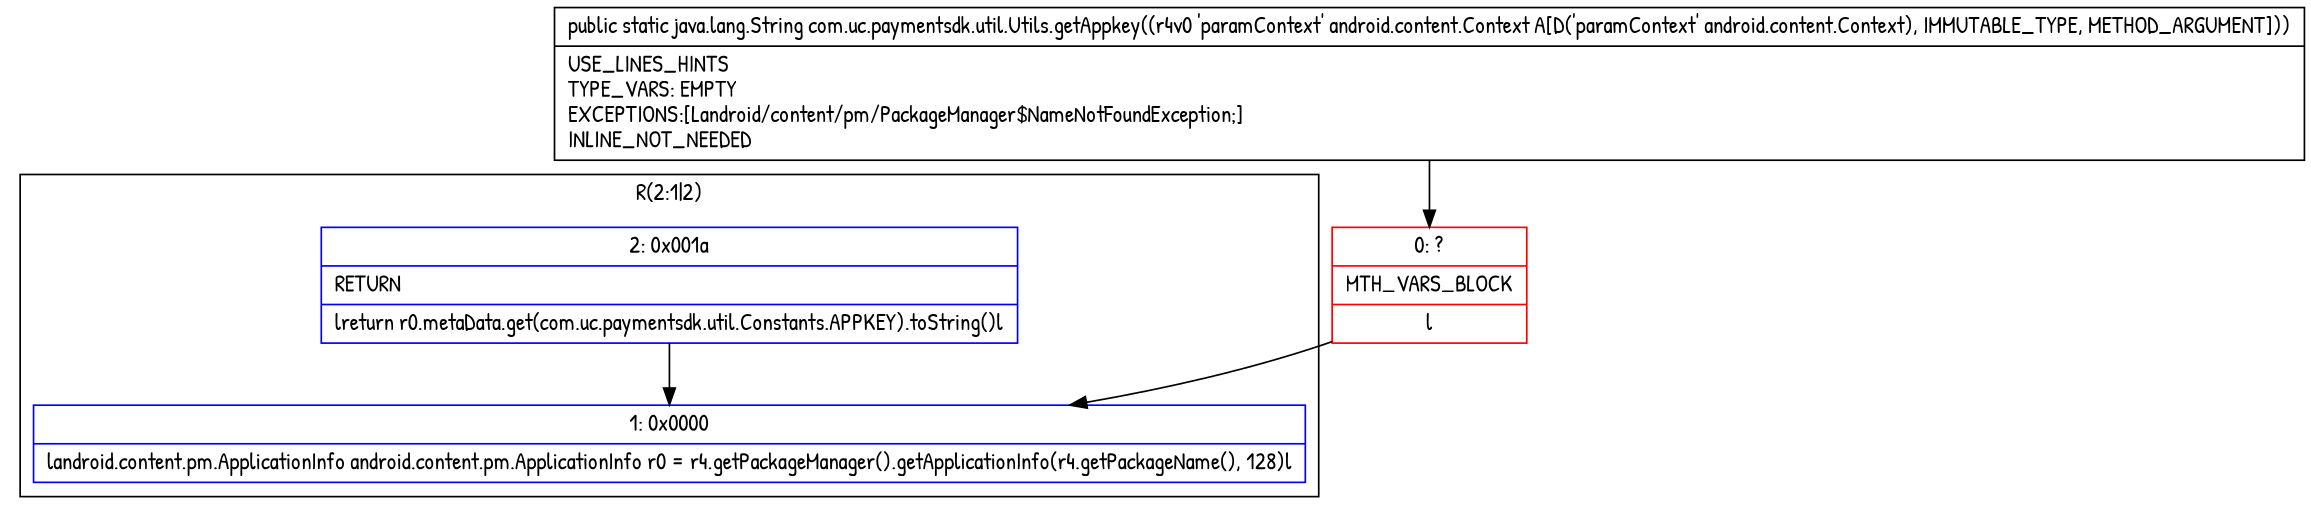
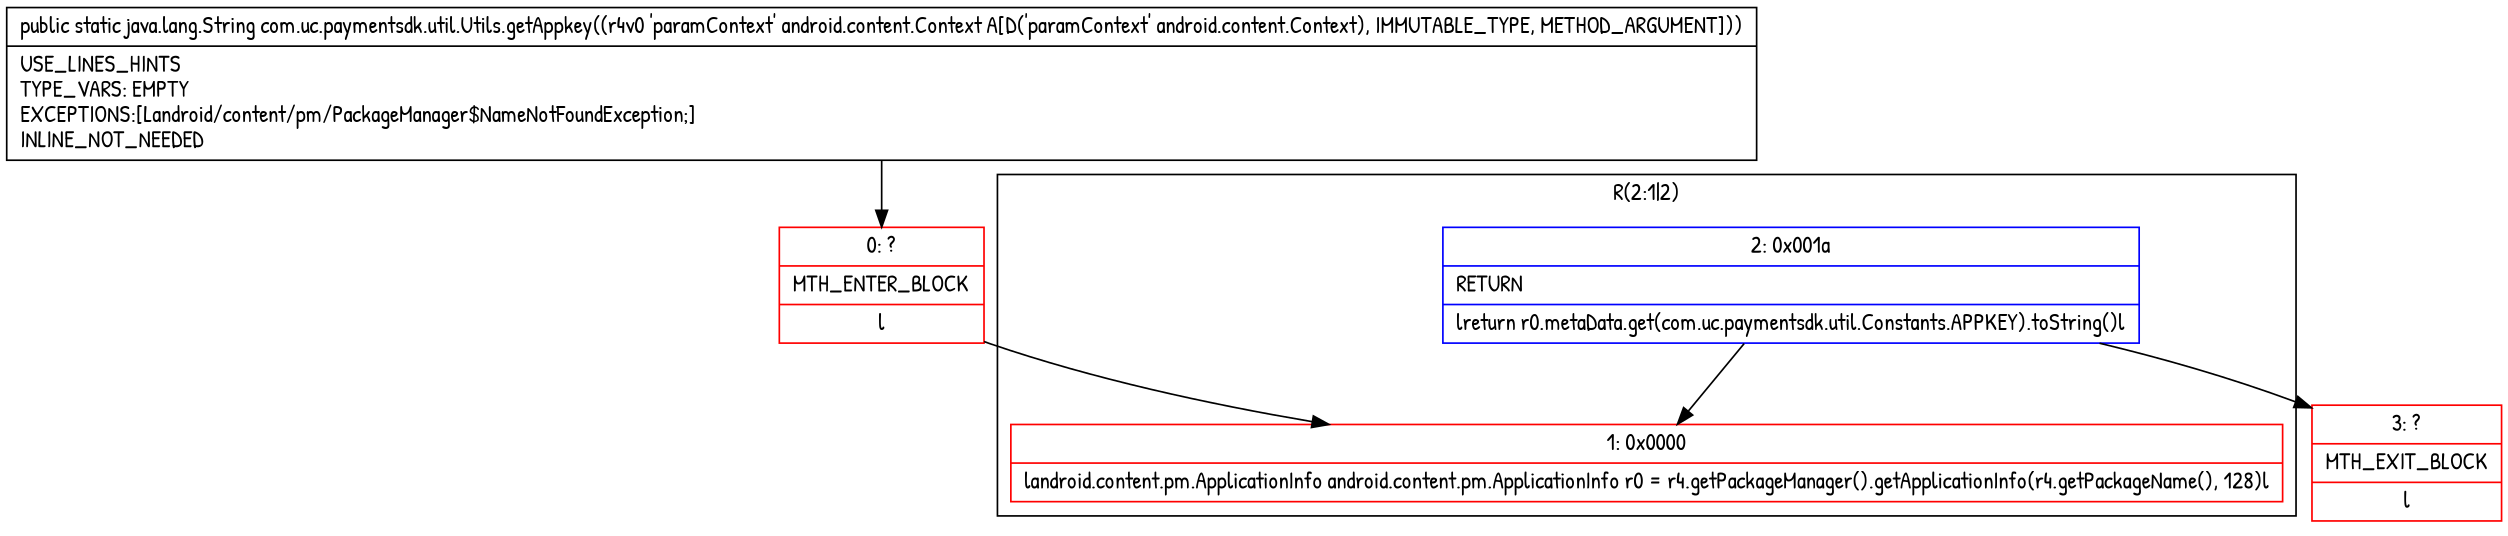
node "0: ?": text "MTH_VARS_BLOCK" -> "MTH_ENTER_BLOCK"
node "1: 0x0000": color blue -> red
node "3: ?": added
